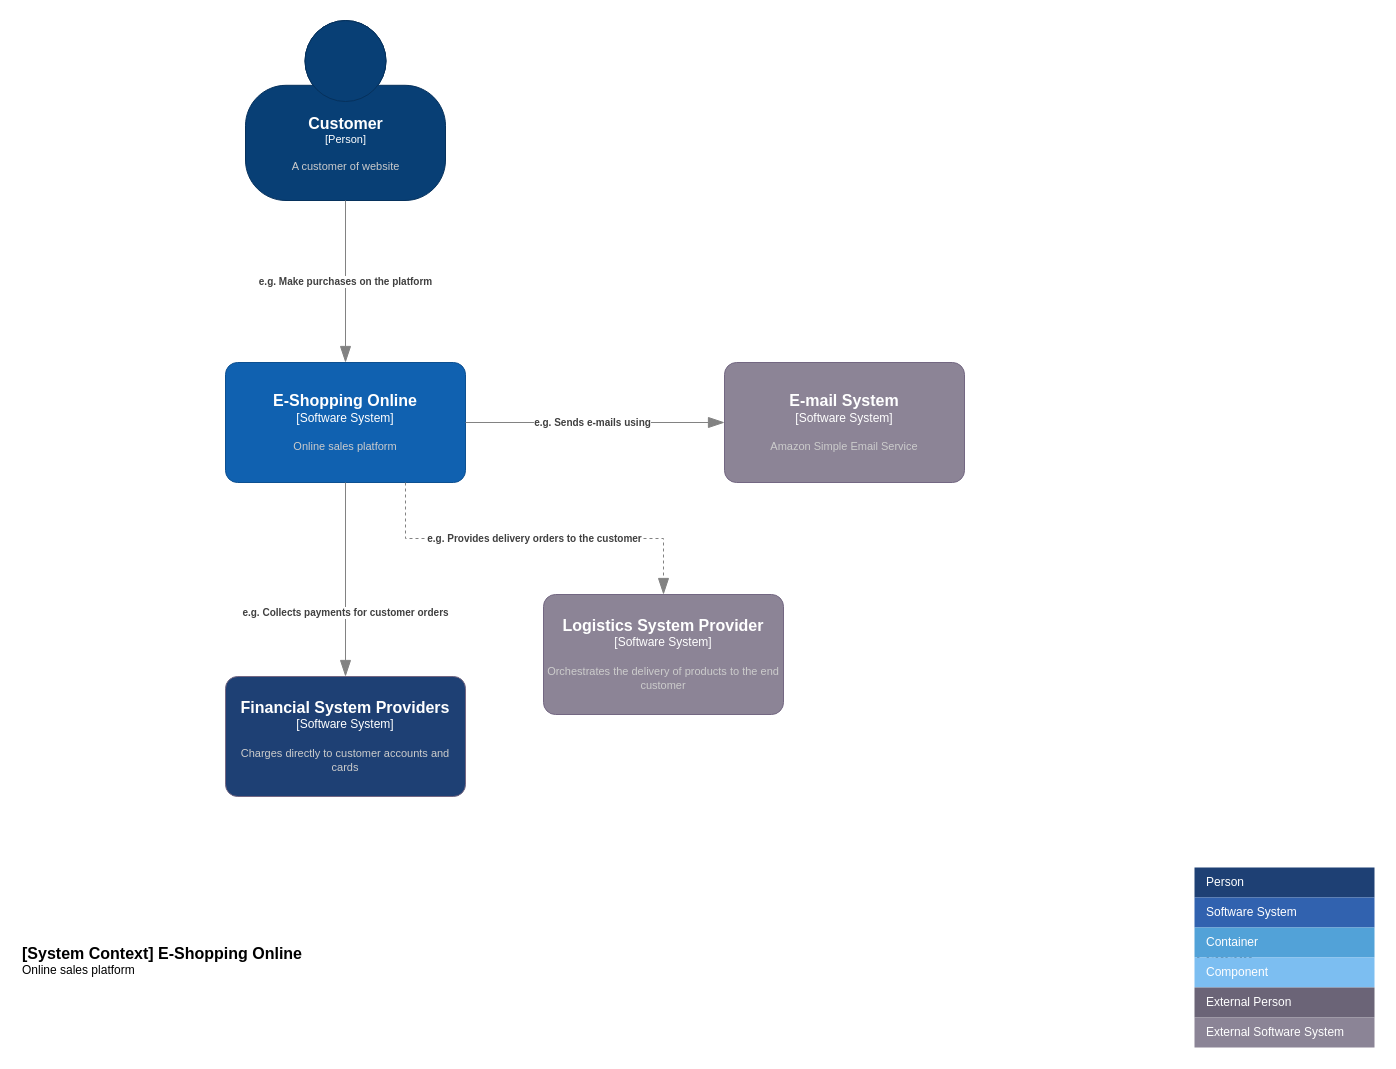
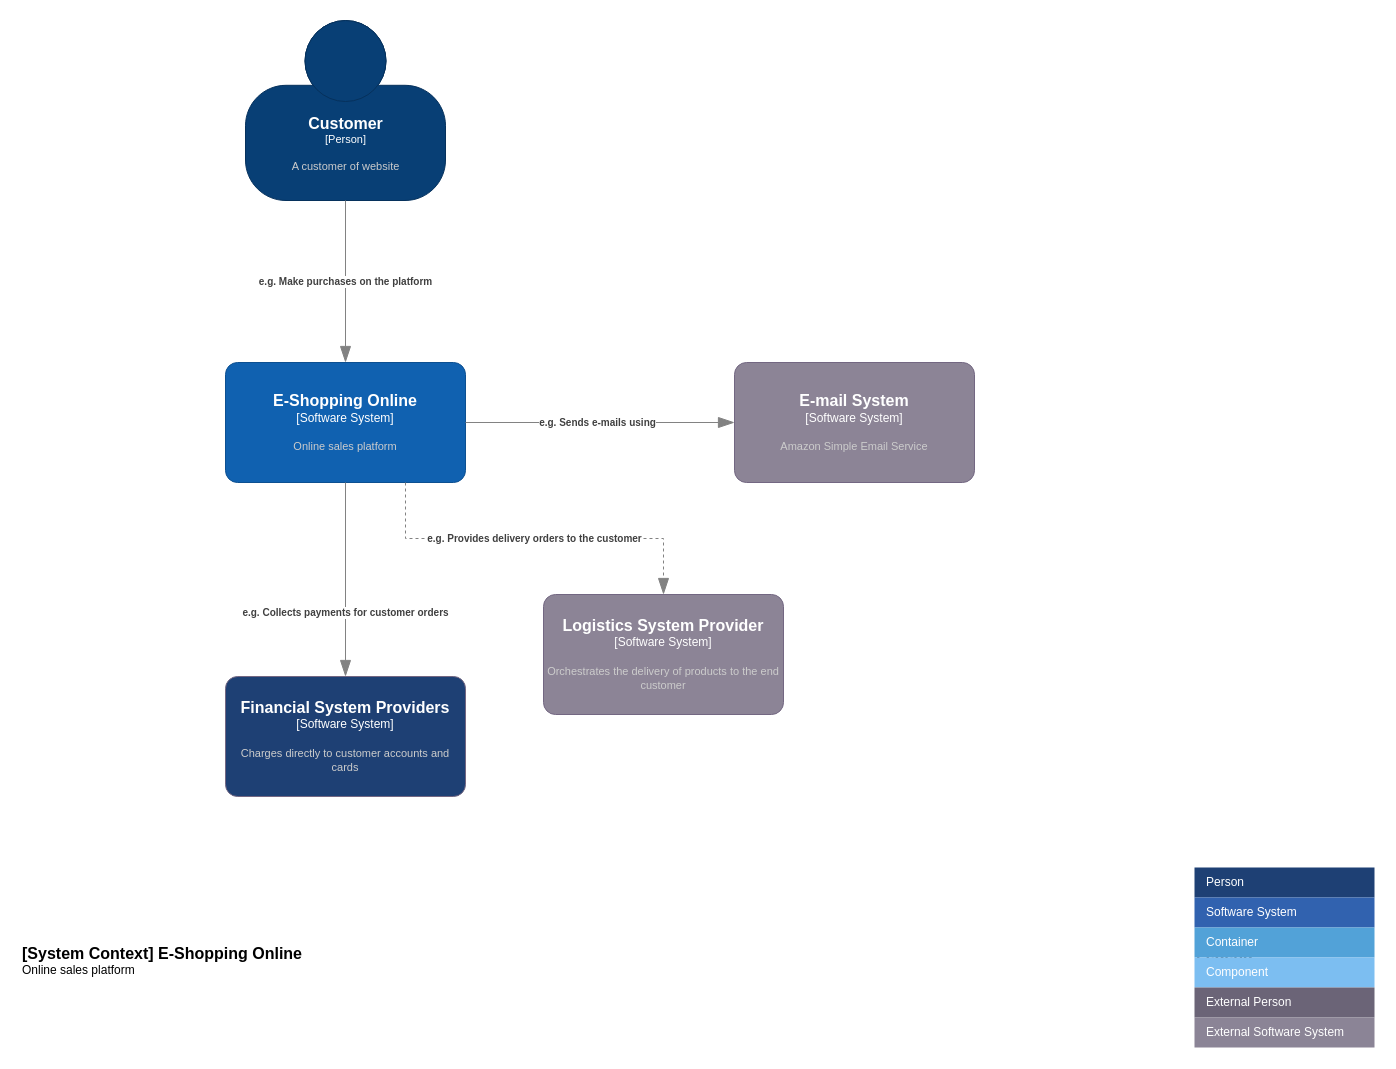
node "E-mail System [Software System] Amazon Simple Email Service": moved (845, 423) -> (855, 423)
